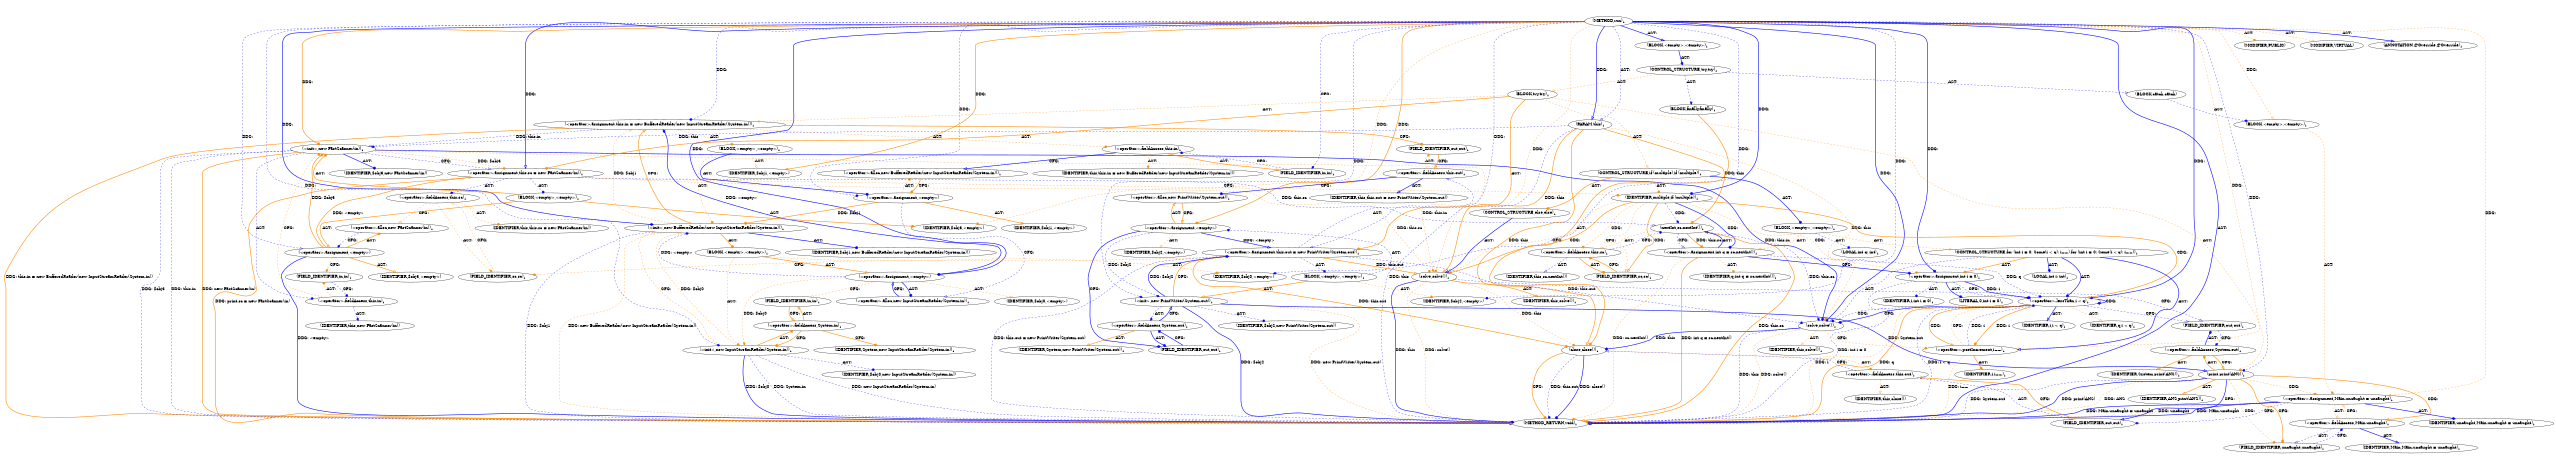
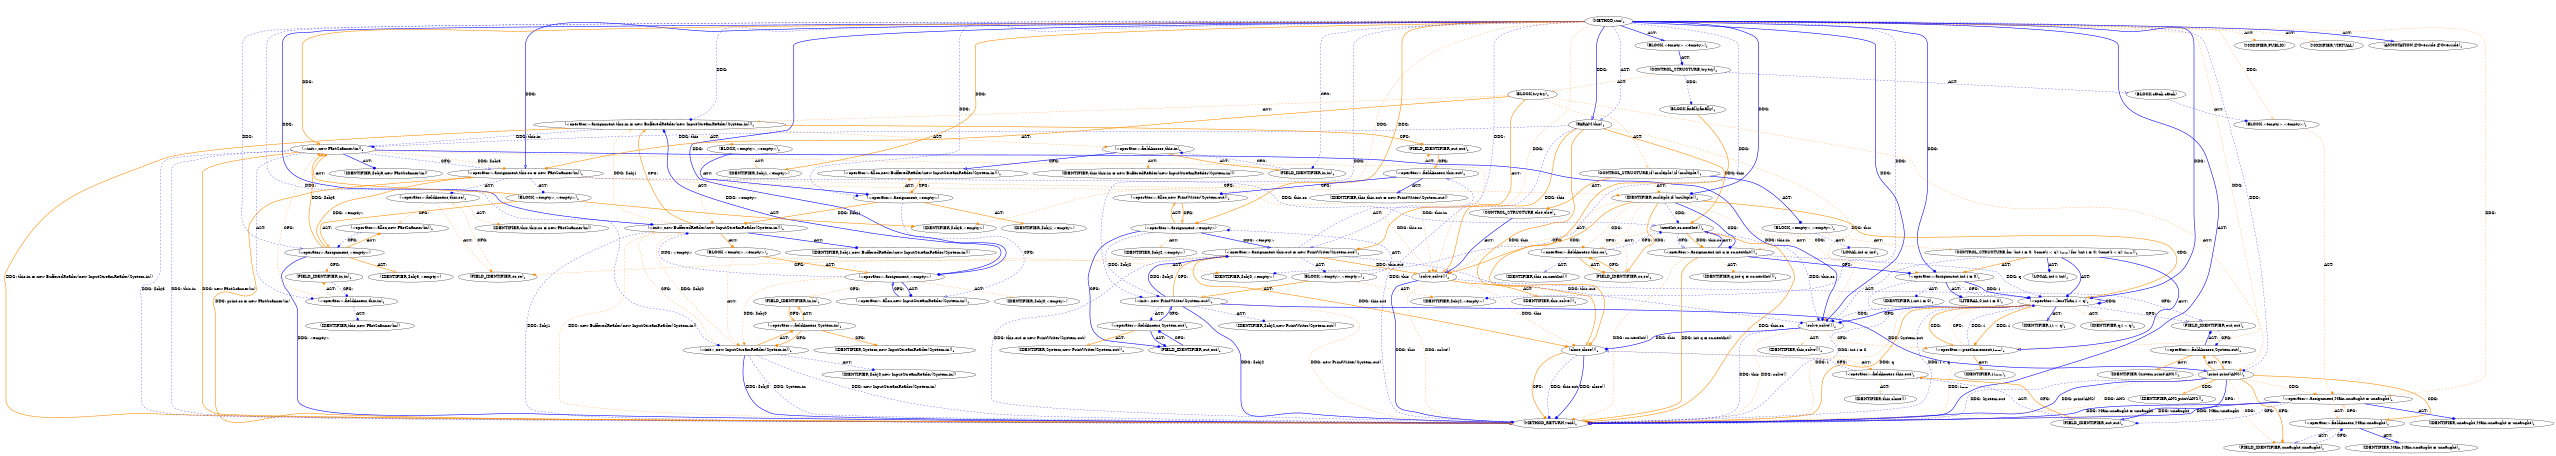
edge "(CONTROL_STRUCTURE,try,try)" -> "(BLOCK,finally,finally)": label "AST: " -> "CDG: "
edge "(print,print(ANS))" -> "(IDENTIFIER,ANS,print(ANS))": label "AST: " -> "CDG: "
